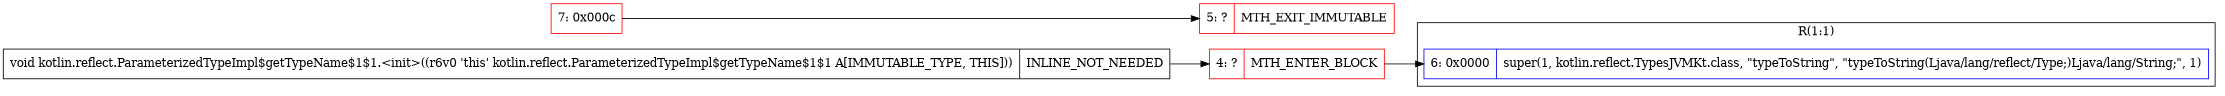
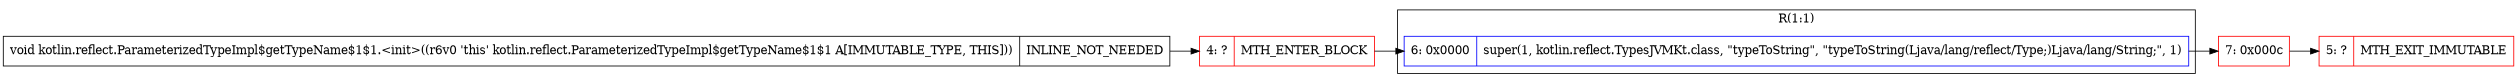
edge "6: 0x0000" -> "7: 0x000c": added
